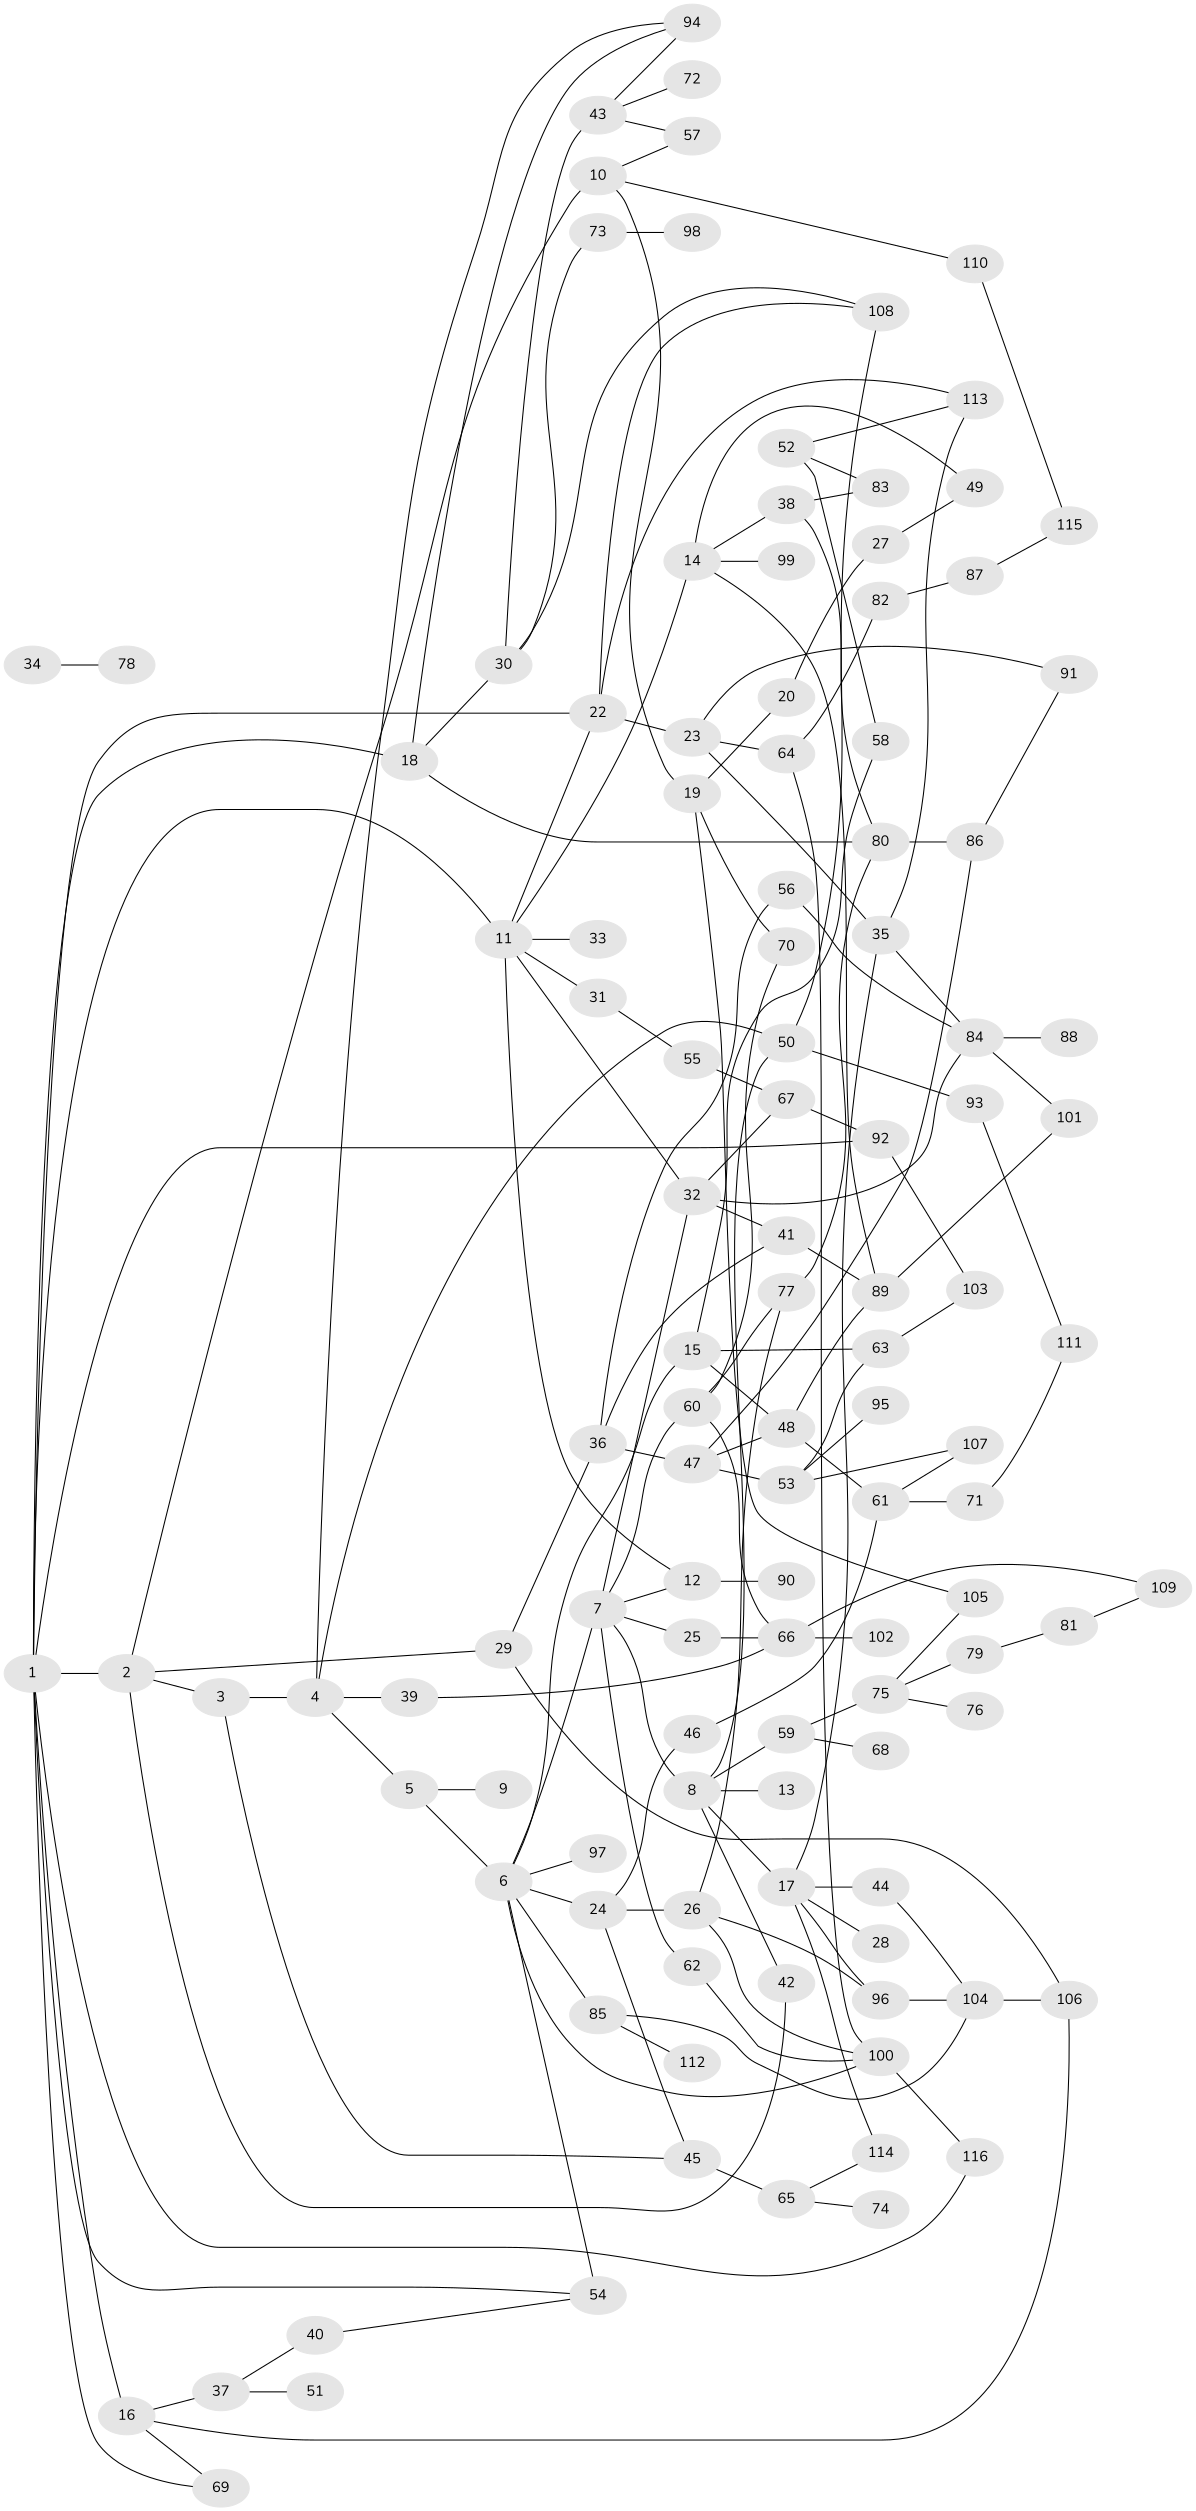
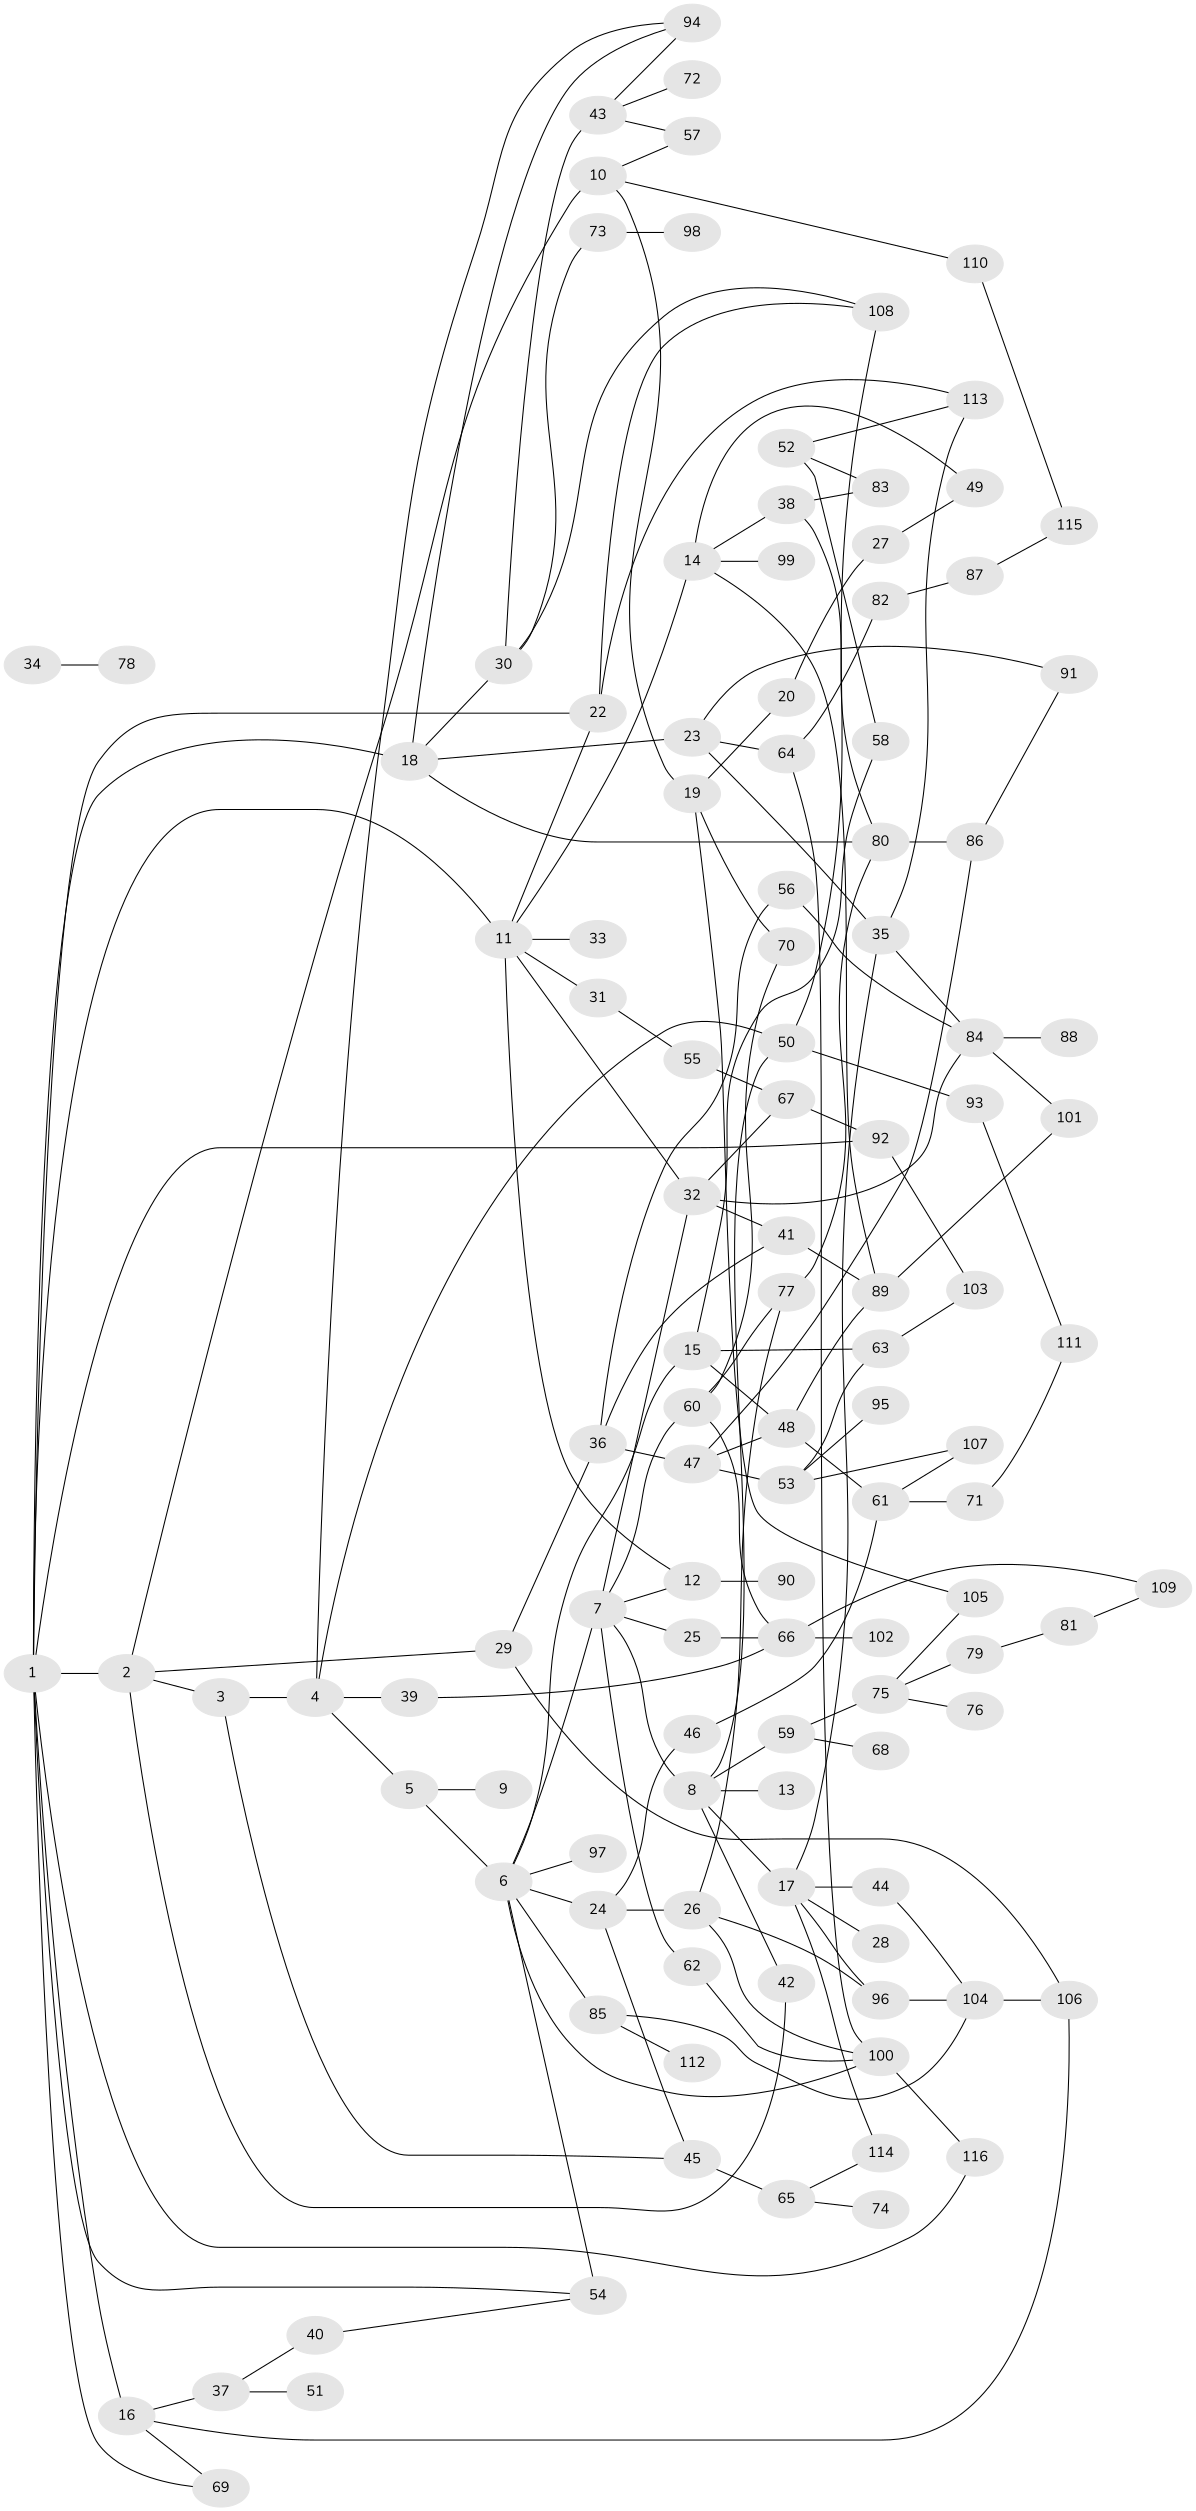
edge "22" -- "23": now "18" -- "23"
